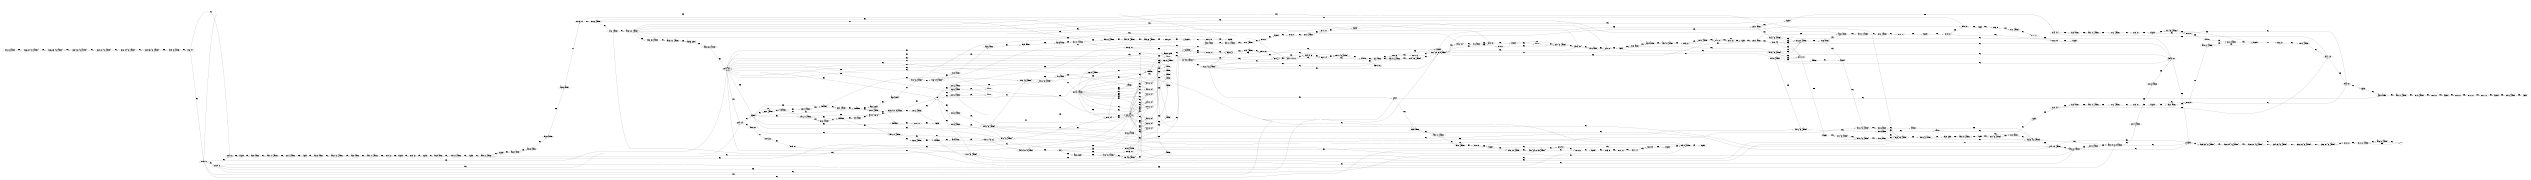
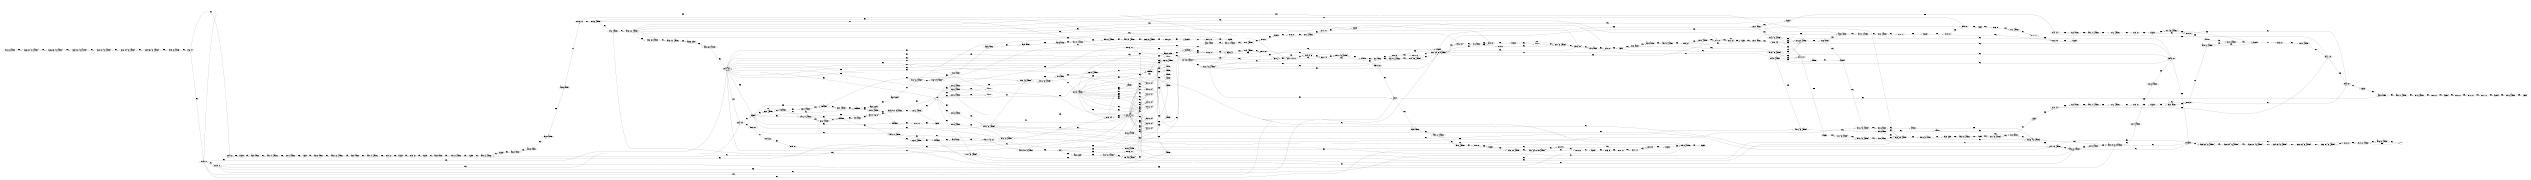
node "add x5 , x5 , # address": label "add x5 , x5 , # address" -> "cinc x5 , x5 , # address"
edge "cmp w8 , w26" -> "b.ge strb": added, label "CFG"
